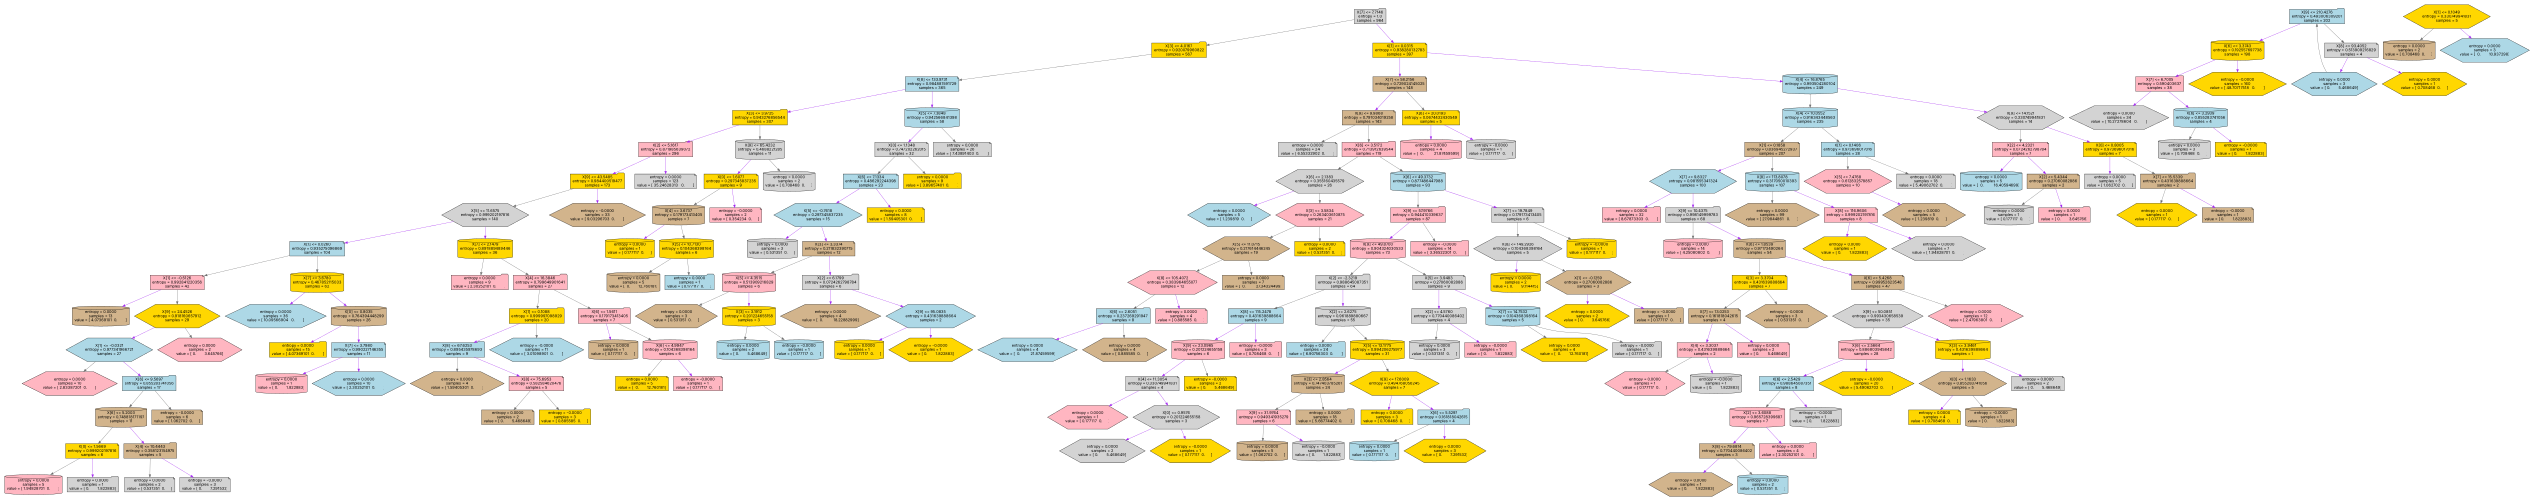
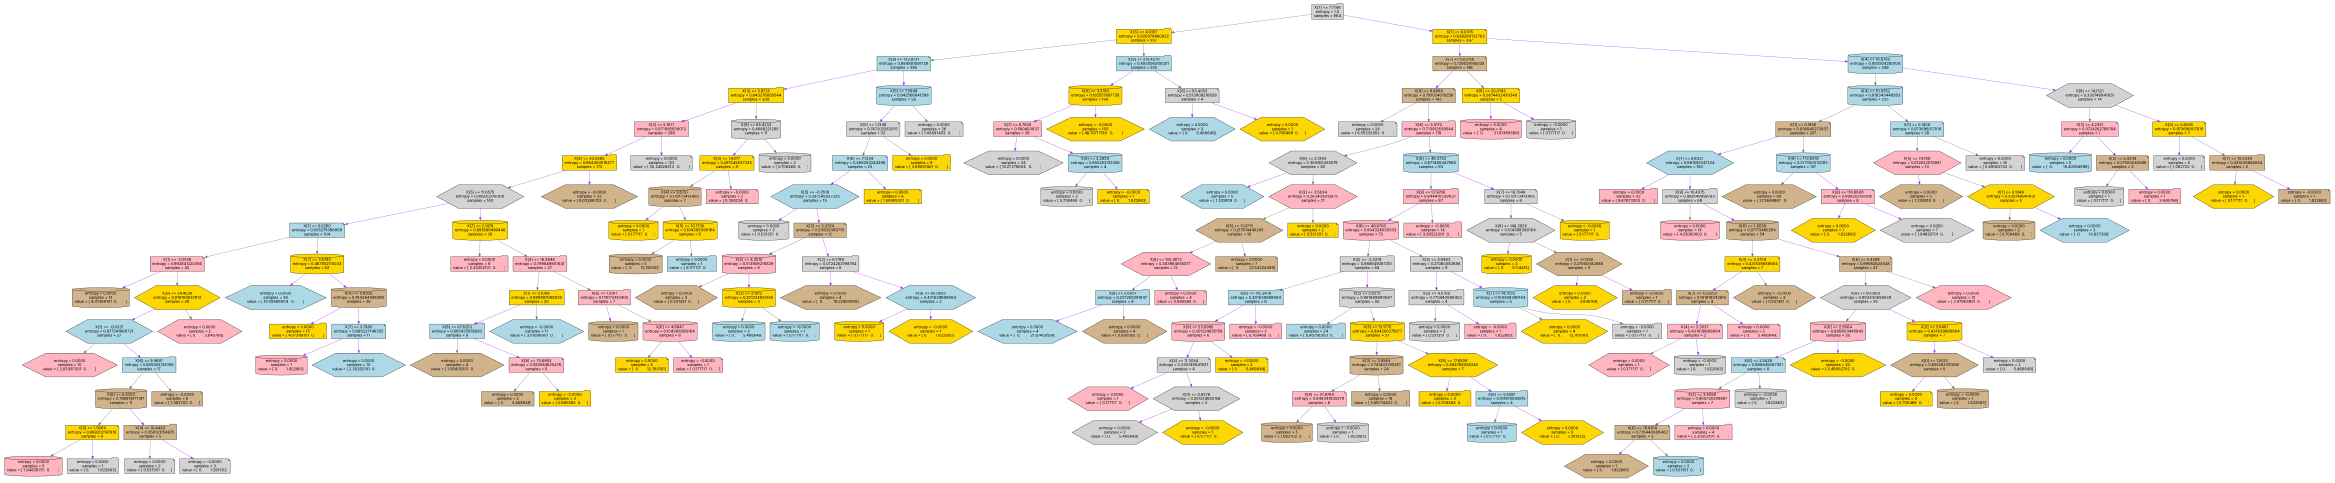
edge "entropy = 0.0000 samples = 3 value = [ 0.        5.468649]" -> "X[9] <= 210.4276 entropy = 0.493006309201 samples = 202": now "X[3] <= 4.0167 entropy = 0.920079960822 samples = 567" -> "X[9] <= 210.4276 entropy = 0.493006309201 samples = 202"
node "X[3] <= 3.9725 entropy = 0.943276856544 samples = 307": label "X[3] <= 3.9725 entropy = 0.943276856544 samples = 307" -> "X[3] <= 3.9725 entropy = 0.943276856544 samples = 309"
edge "X[5] <= 7.4768 entropy = 0.612832578857 samples = 10" -> "X[1] <= 0.1049 entropy = 0.330749941831 samples = 5": added
edge "X[3] <= 3.3704 entropy = 0.431639888664 samples = 7" -> "X[7] <= 13.0253 entropy = 0.161818042615 samples = 4": color gray40 -> purple
